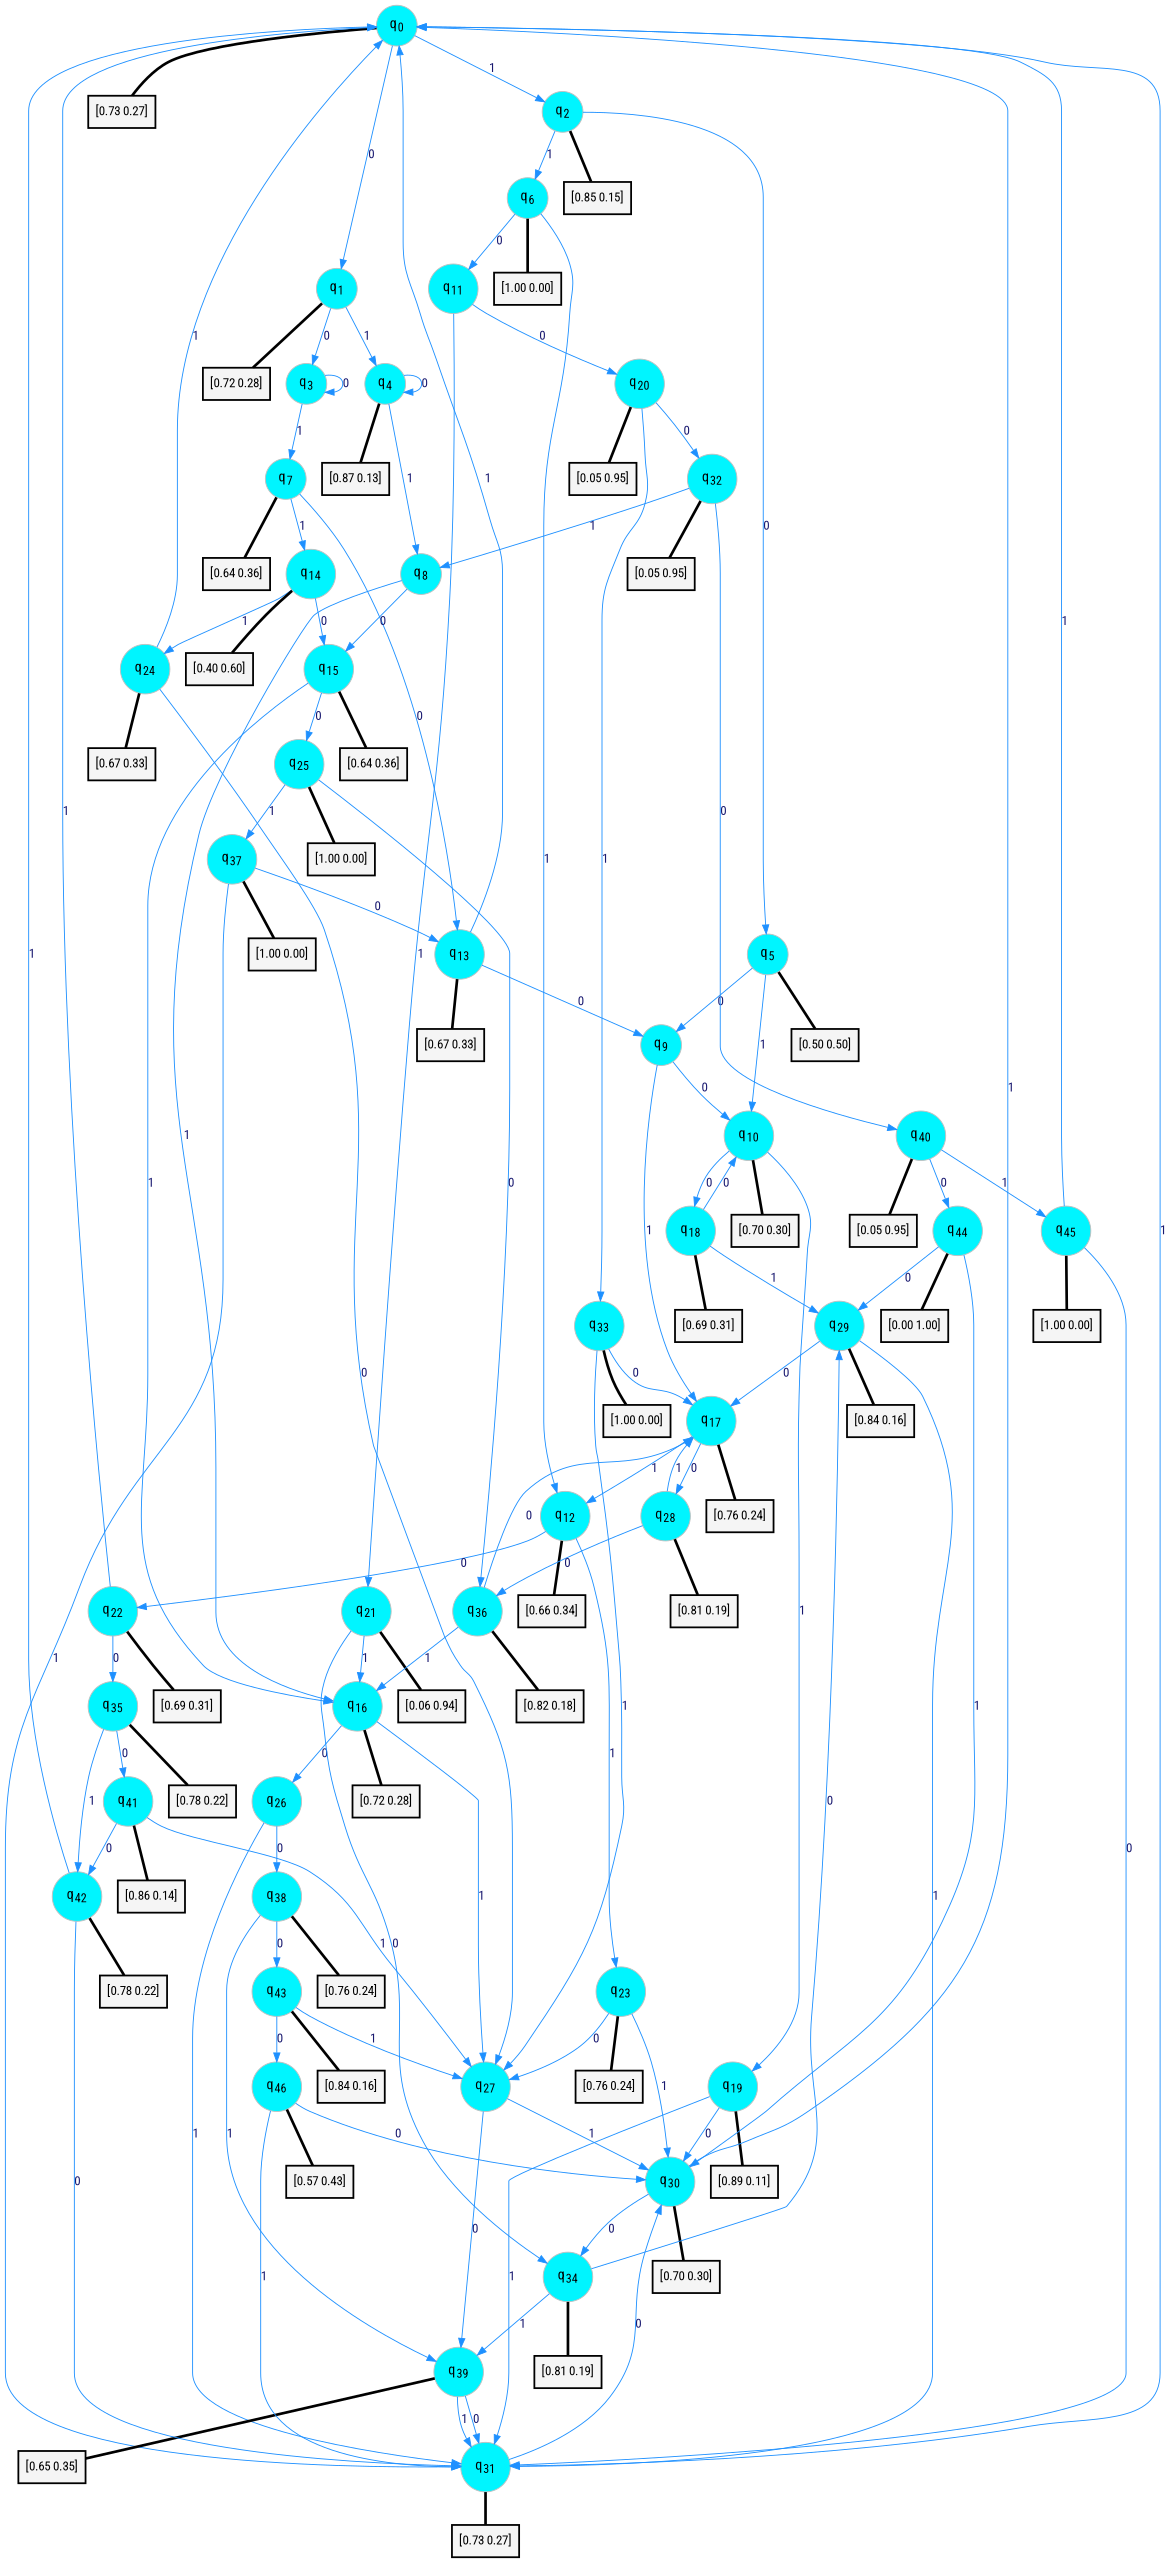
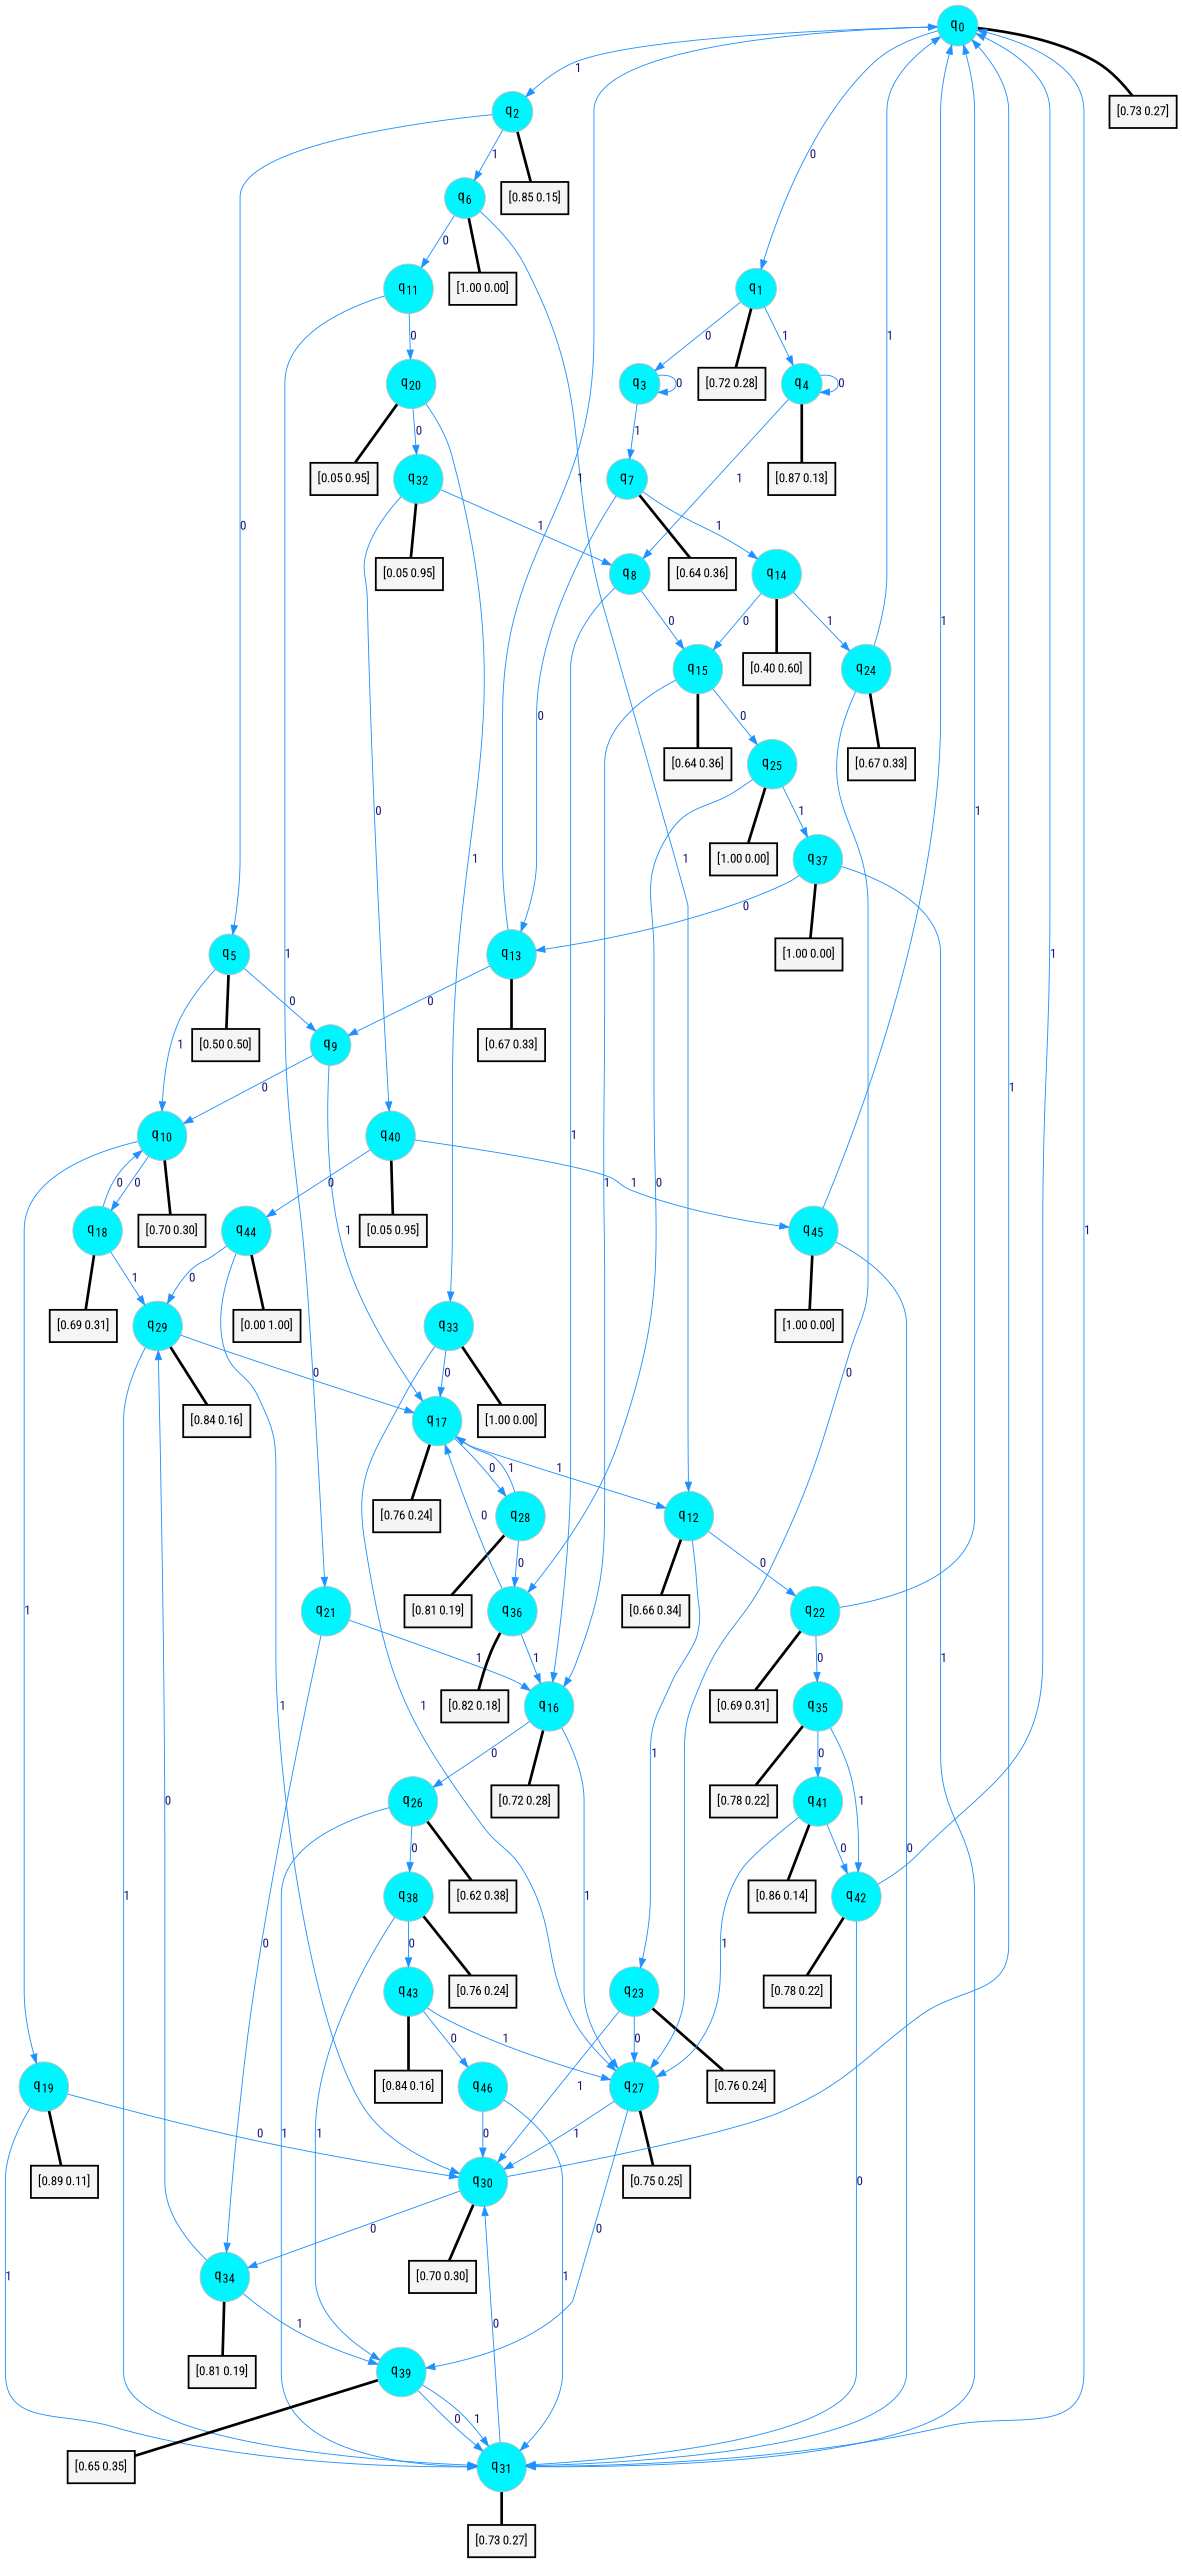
node "[0.06 0.94]": removed
node "[0.62 0.38]": added
node "[0.57 0.43]": removed
node "[0.75 0.25]": added
